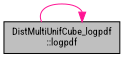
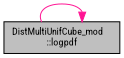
node "DistMultiUnifCube_logpdf ::logpdf": label "DistMultiUnifCube_logpdf ::logpdf" -> "DistMultiUnifCube_mod ::logpdf"
